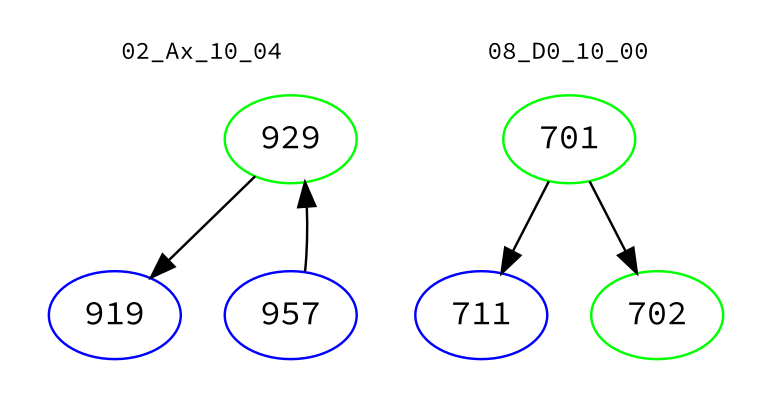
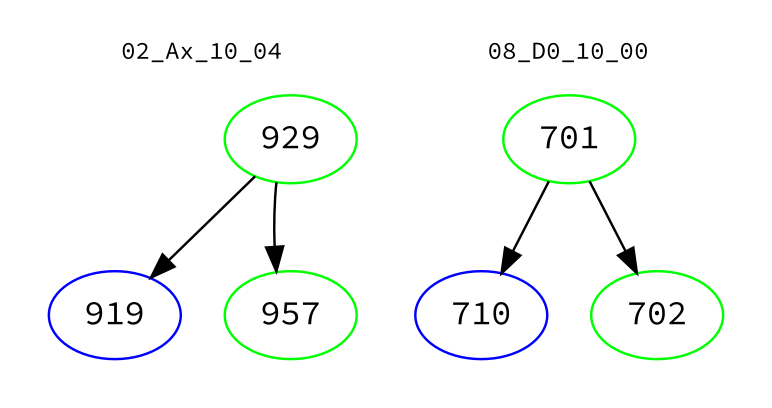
edge "957" -> "929": reversed
node "957": color blue -> green
node "711": label "711" -> "710"
